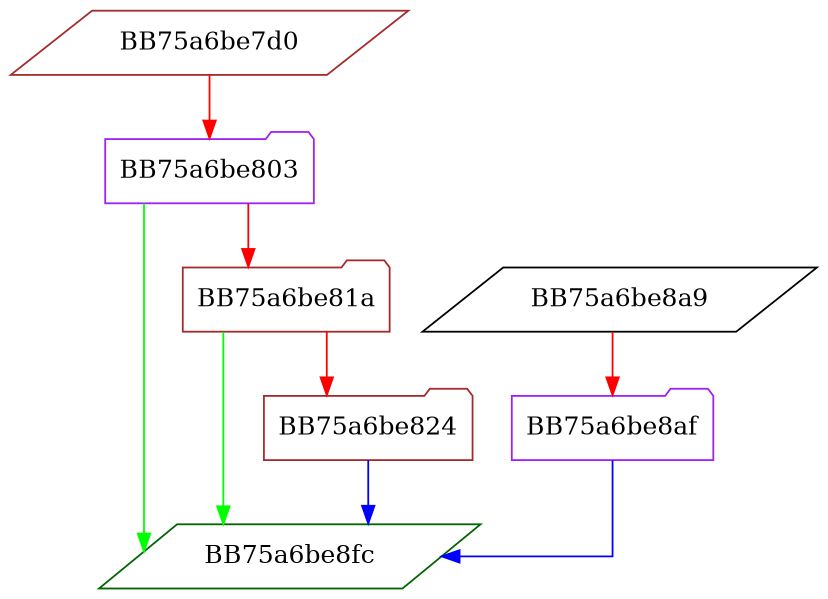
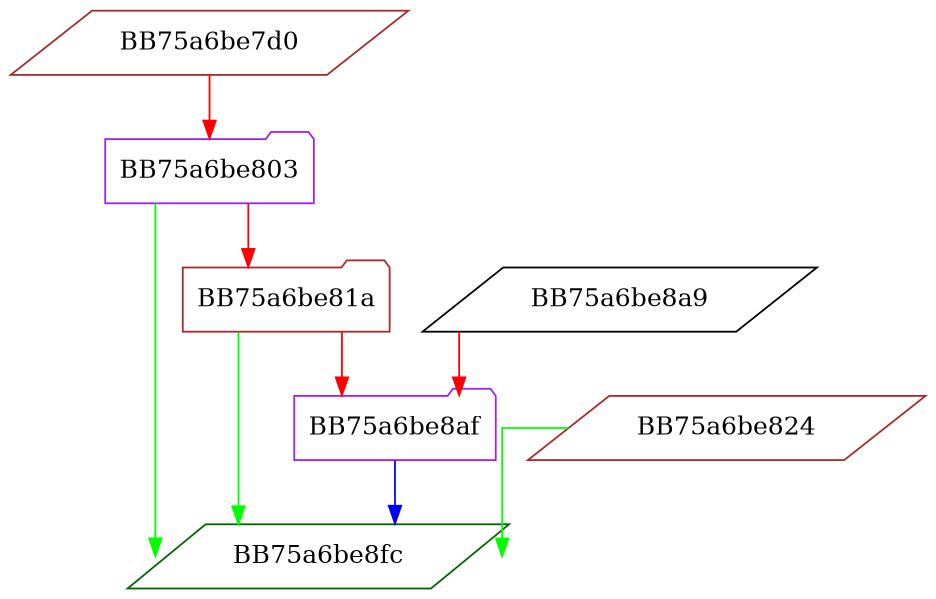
edge "BB75a6be81a" -> "BB75a6be824": now "BB75a6be81a" -> "BB75a6be8af"
node "BB75a6be824": shape folder -> parallelogram
edge "BB75a6be824" -> "BB75a6be8fc": color blue -> green
